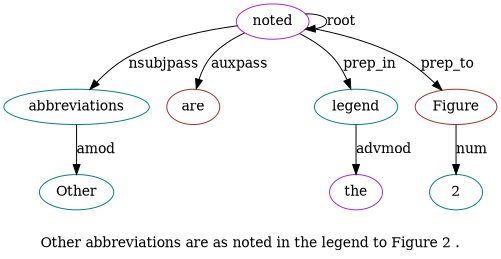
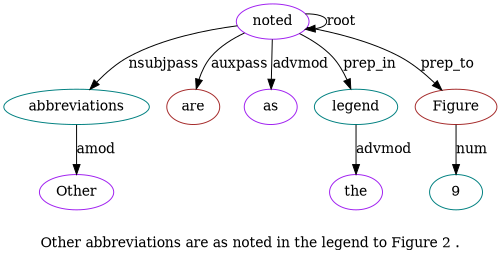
node "as": added
node "Other": color teal -> purple
node "2": label "2" -> "9"
